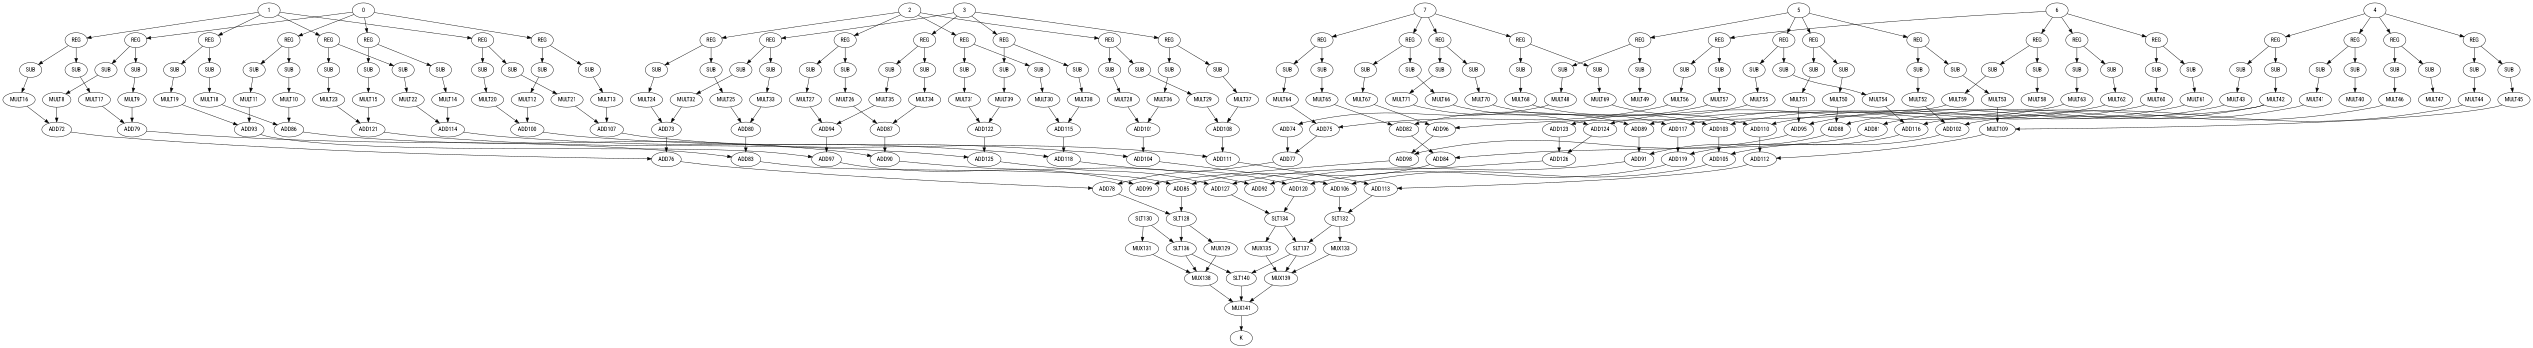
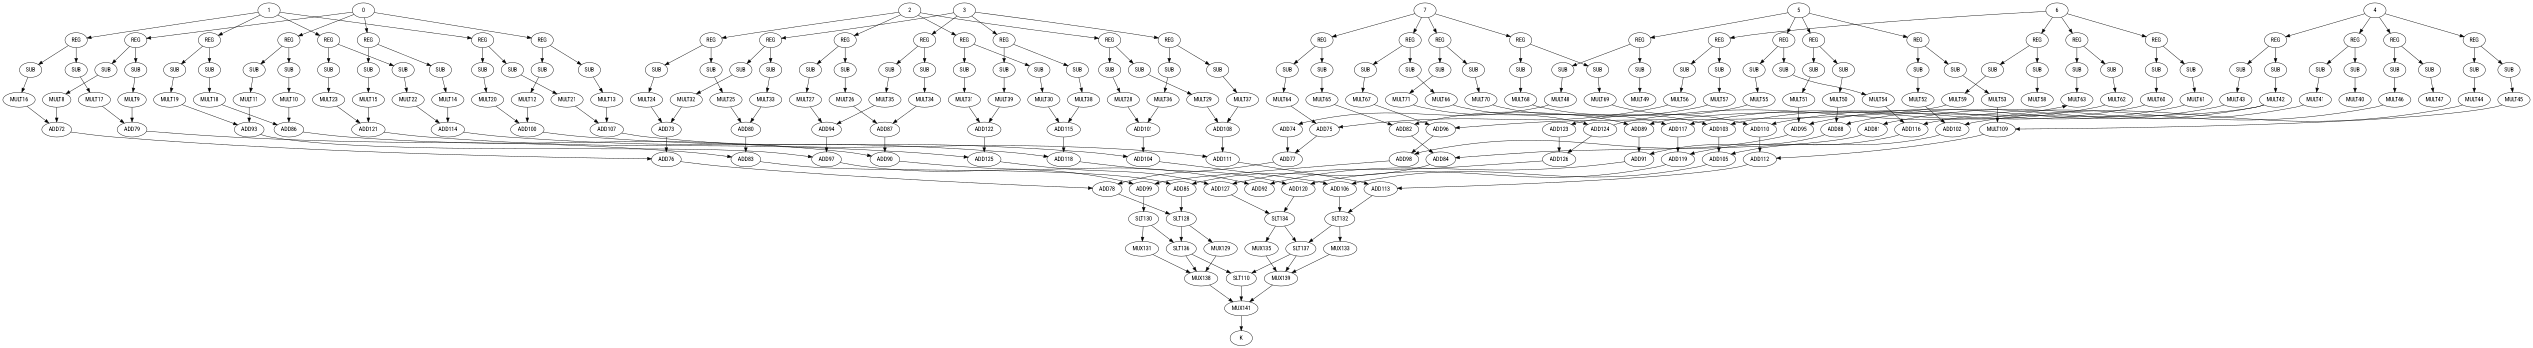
edge "MULT63" -> "ADD124": reversed
edge "ADD99" -> "SLT130": added
node "SLT140": label "SLT140" -> "SLT110"
